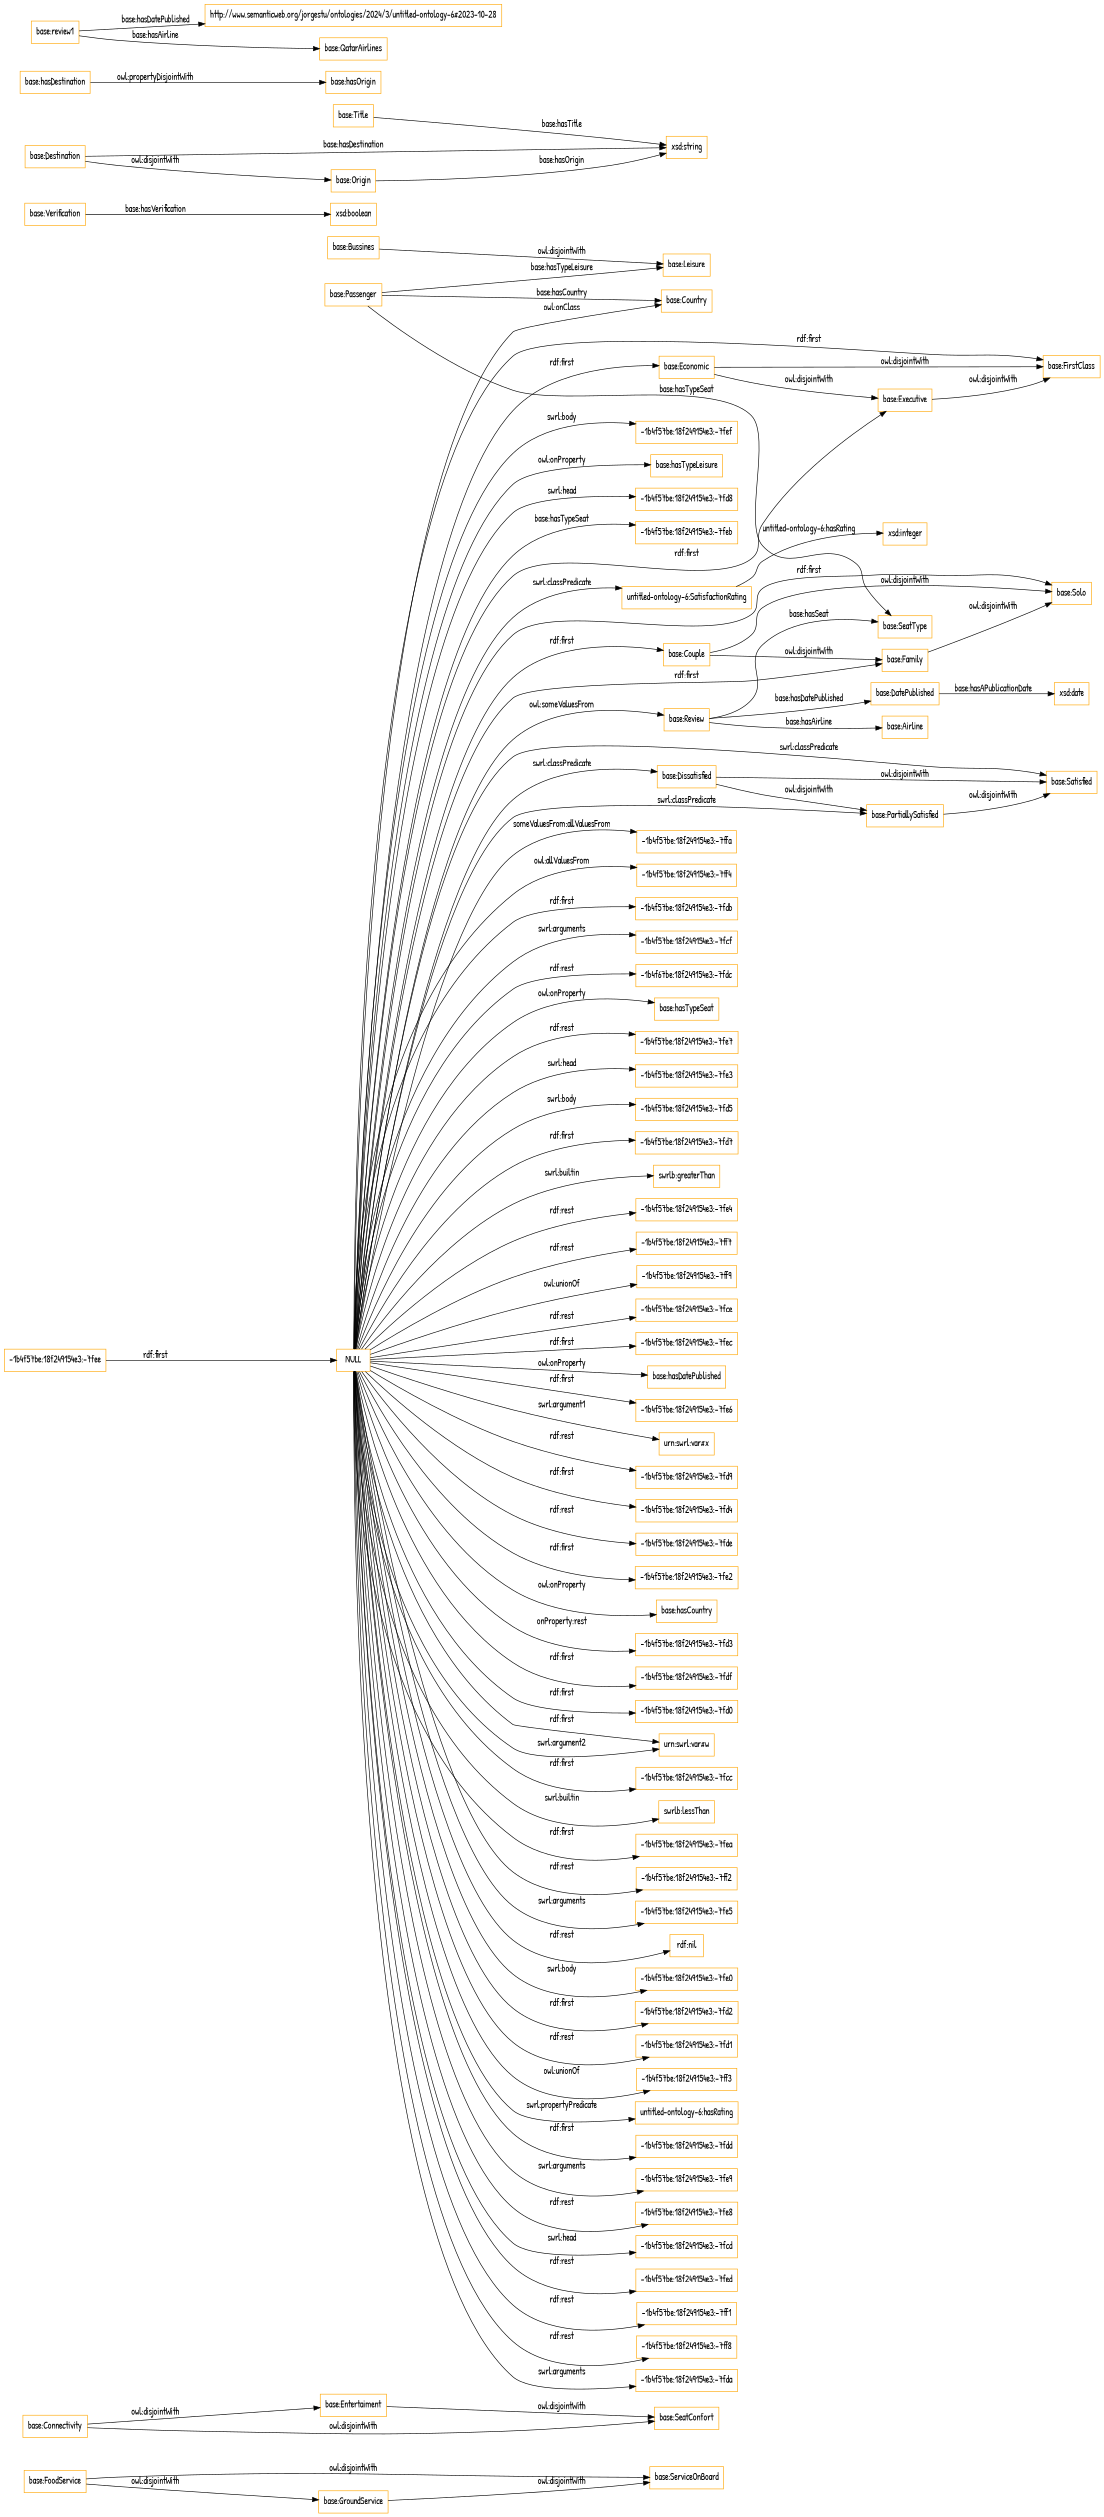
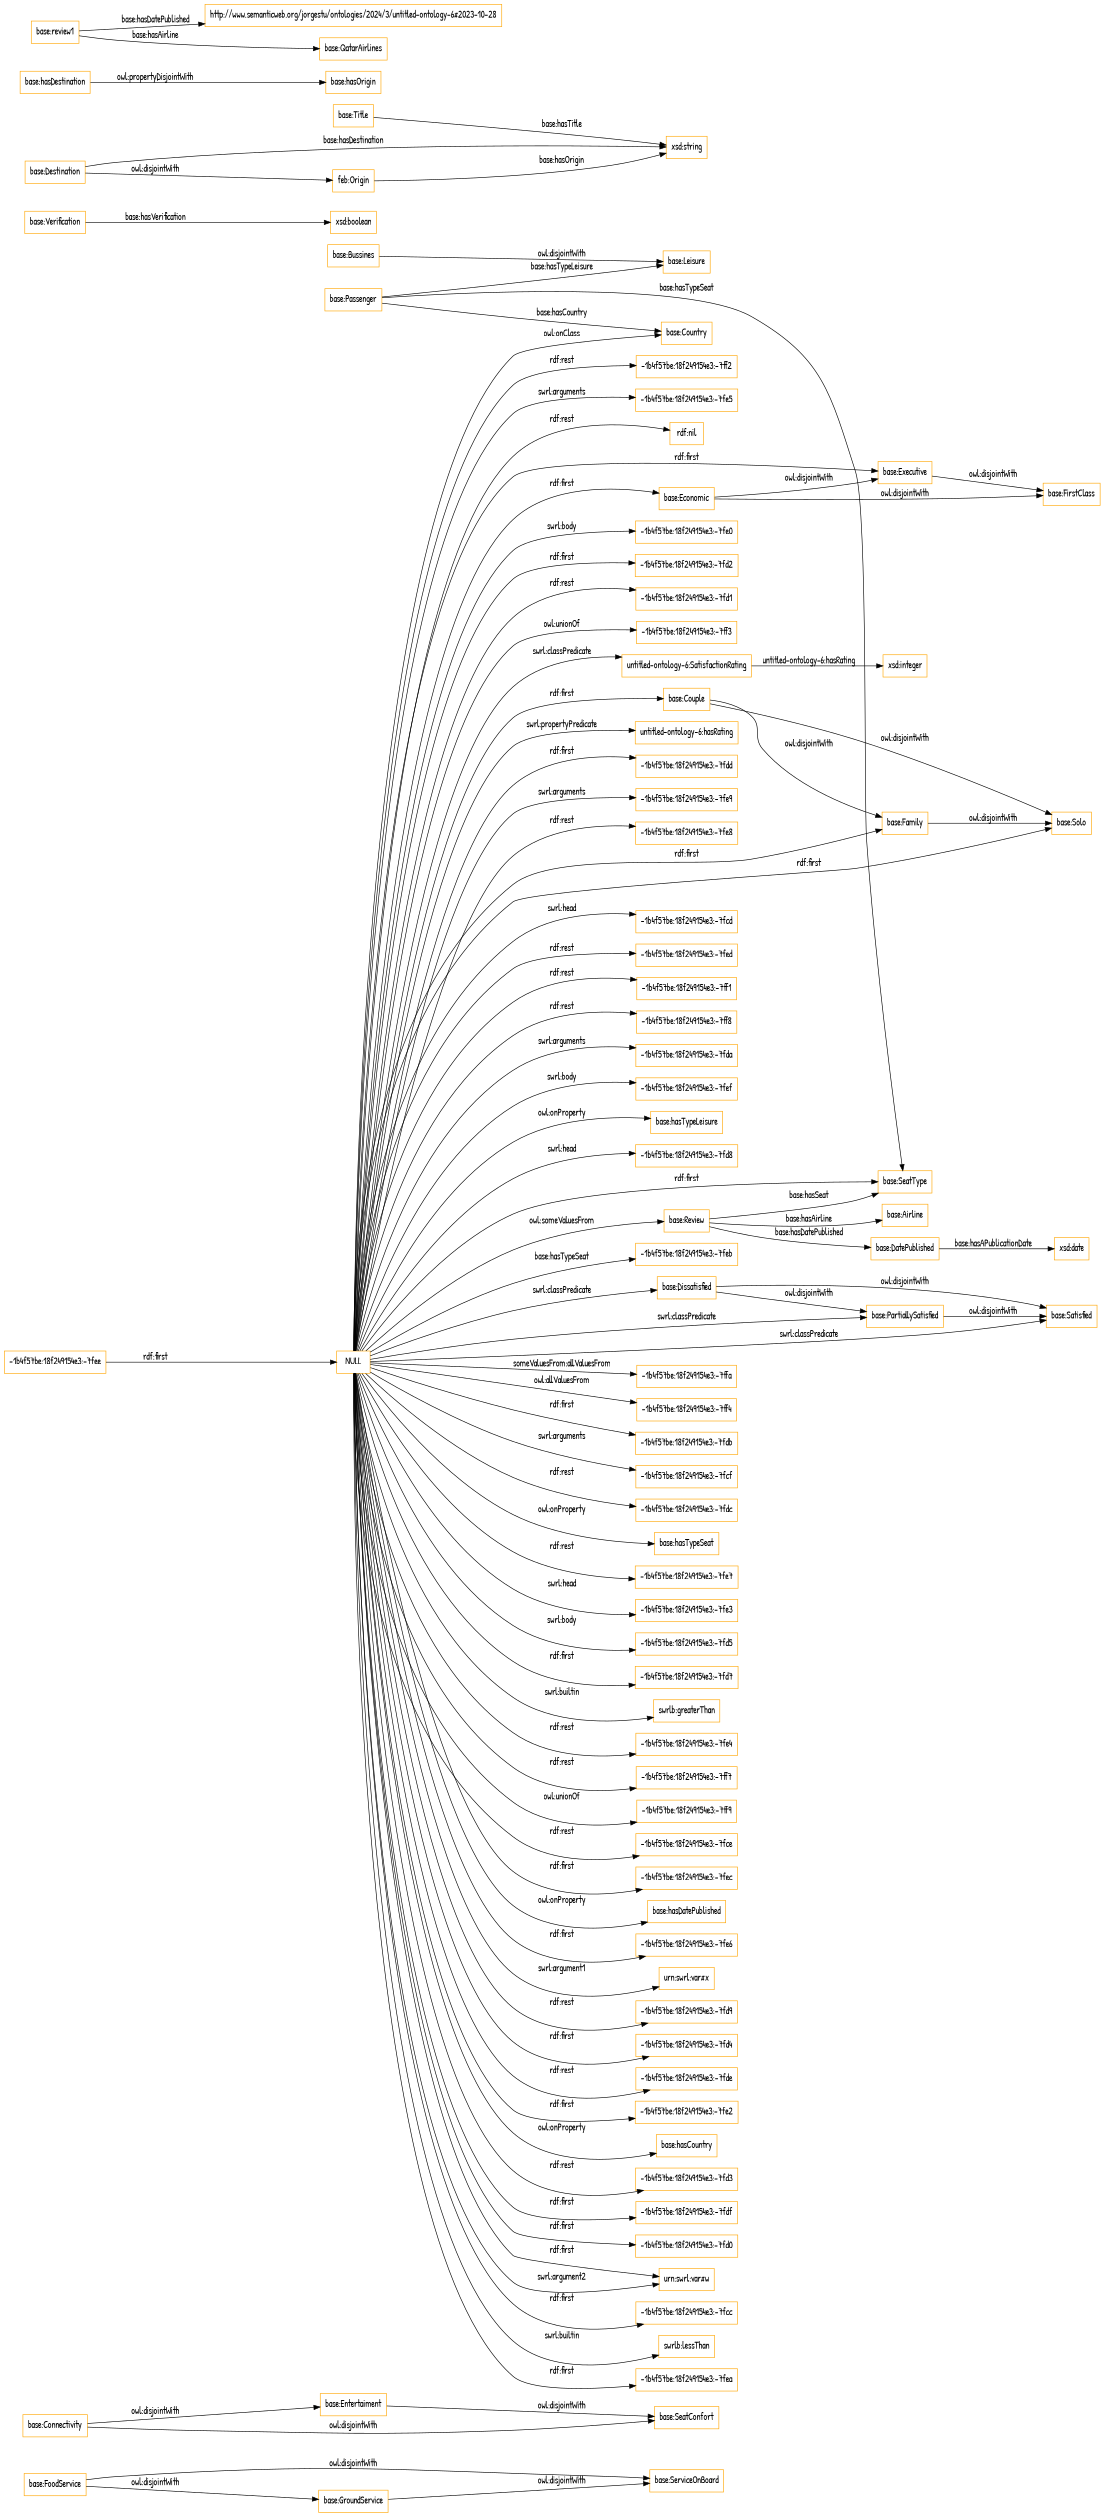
node "base:Origin": label "base:Origin" -> "feb:Origin"
edge "NULL" -> "base:FirstClass": now "NULL" -> "base:SeatType"
node "-1b4f67be:18f249154e3:-7fdc": label "-1b4f67be:18f249154e3:-7fdc" -> "-1b4f57be:18f249154e3:-7fdc"
edge "NULL" -> "-1b4f57be:18f249154e3:-7fd3": label "onProperty:rest" -> "rdf:rest"
